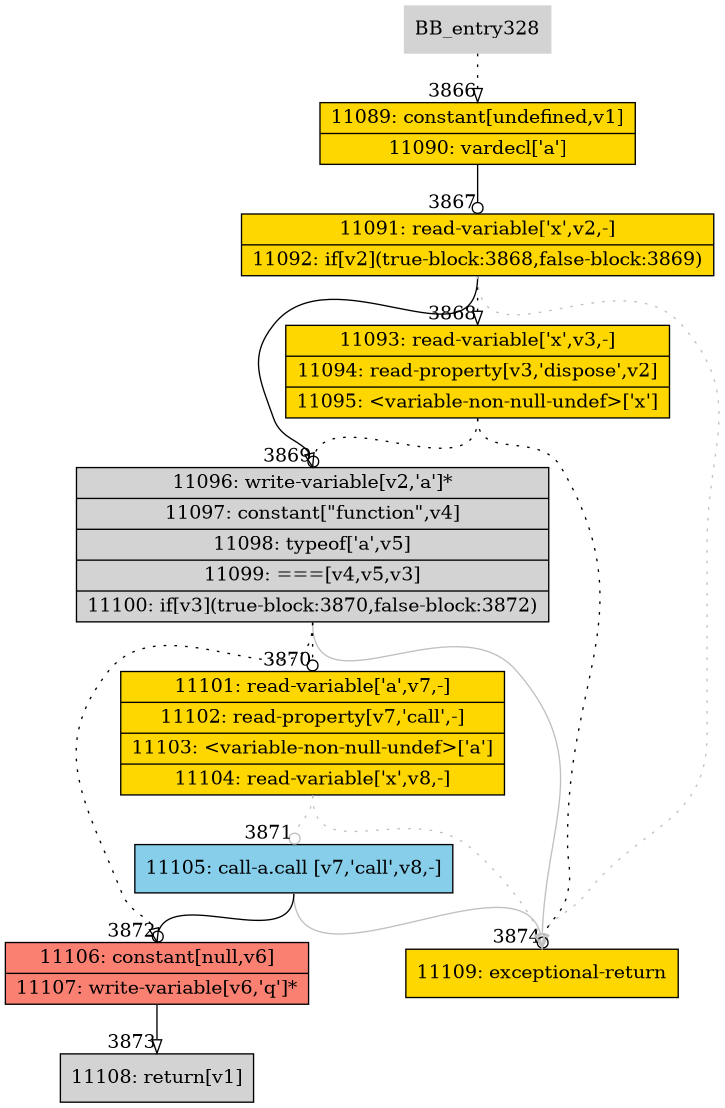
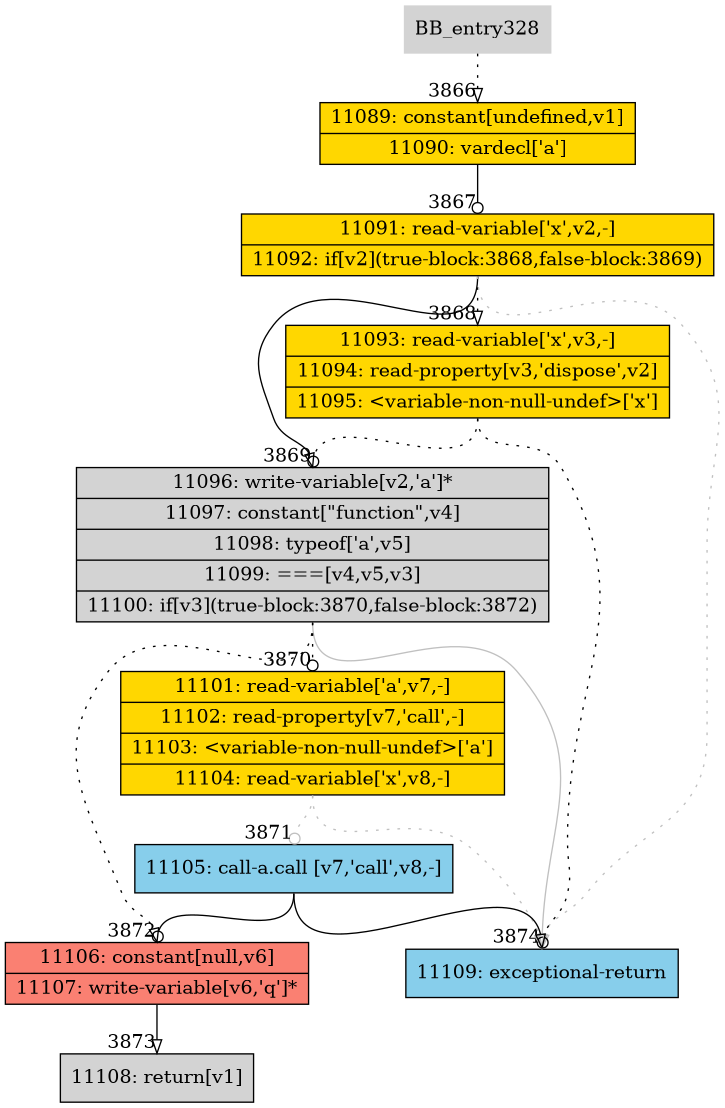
edge "11105: call-a.call [v7,'call',v8,-]" -> "11109: exceptional-return": color gray -> black
node "11109: exceptional-return": fillcolor gold -> skyblue
